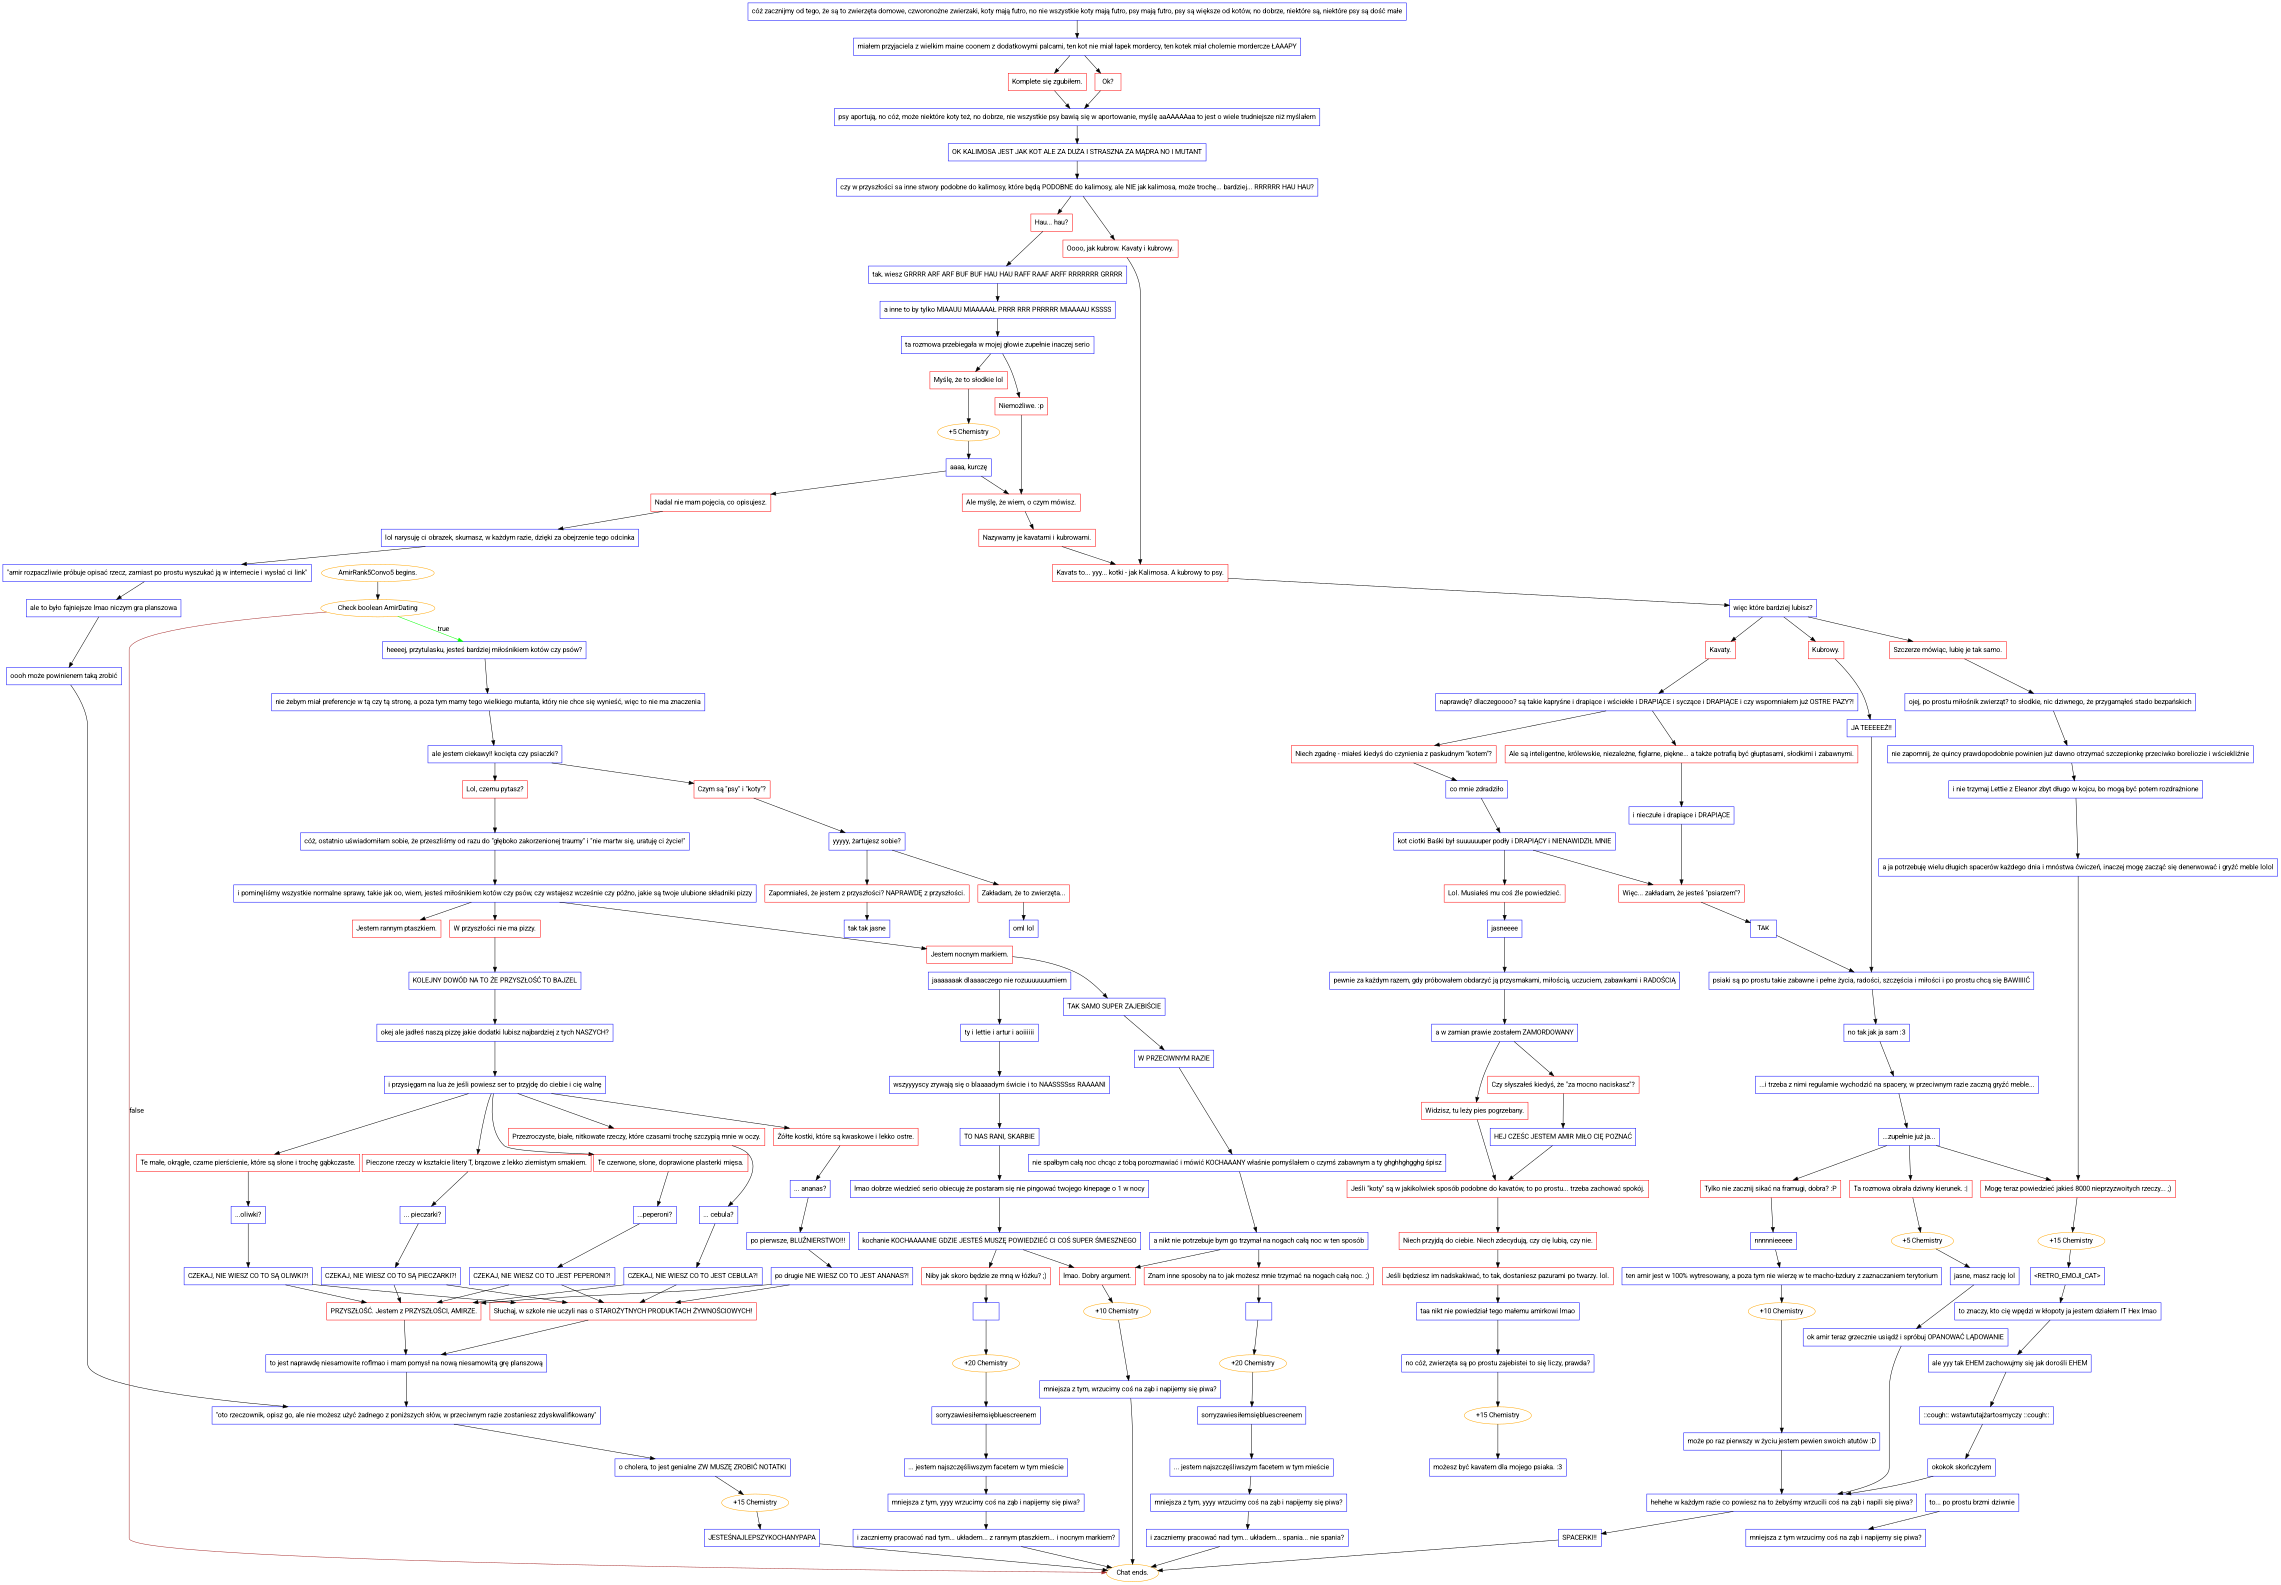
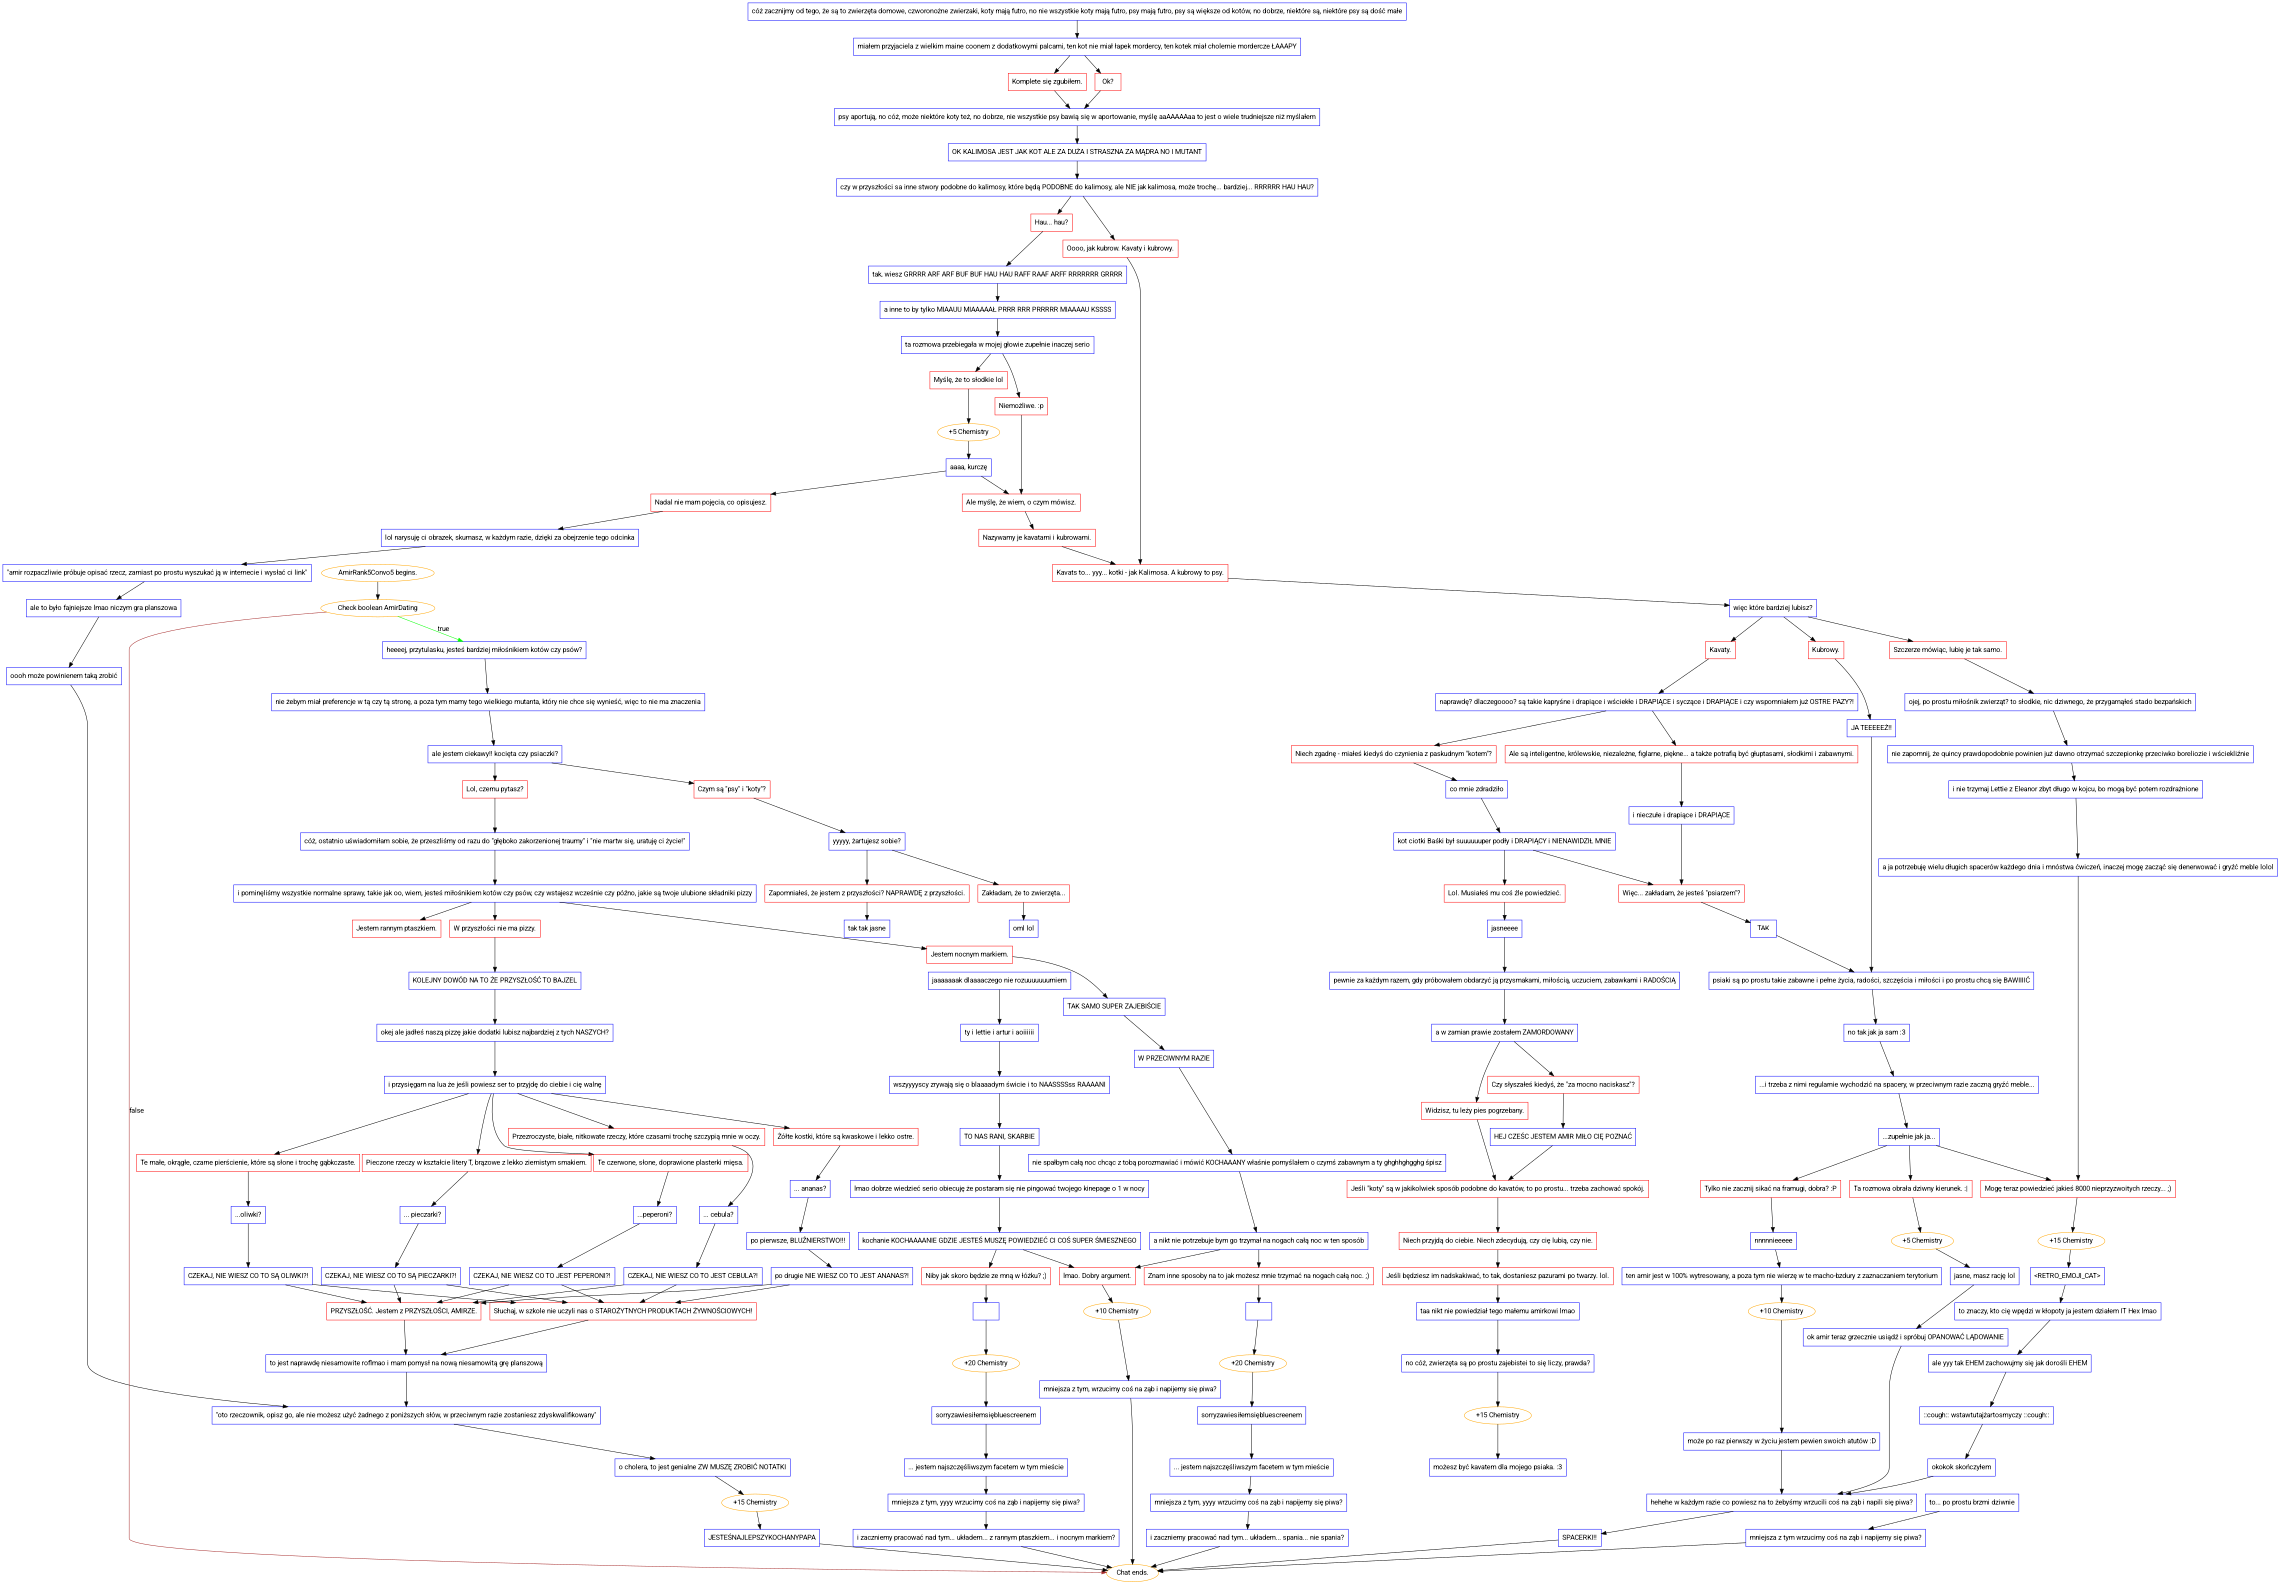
node "...zupełnie już ja...": label "...zupełnie już ja..." -> "...zupełnie jak ja..."
edge "mniejsza z tym wrzucimy coś na ząb i napijemy się piwa?" -> "Chat ends.": added
